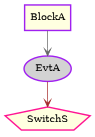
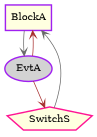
edge "EvtA" -> "BlockA": added
edge "SwitchS" -> "BlockA": added
